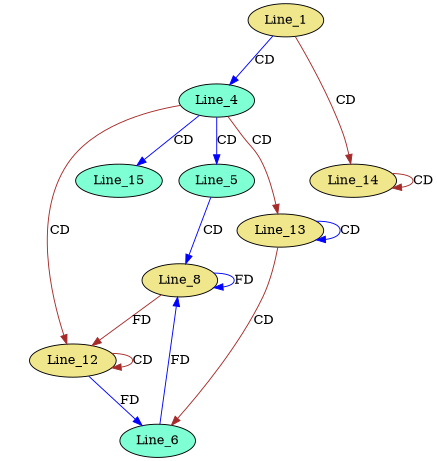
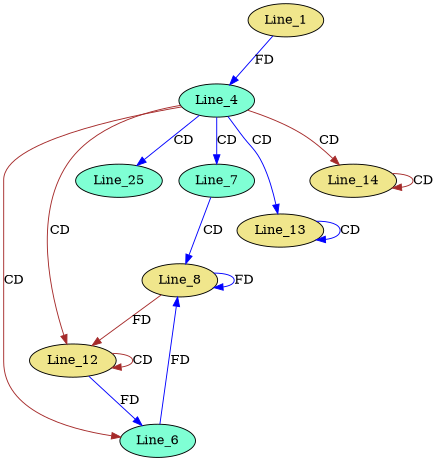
edge "Line_1" -> "Line_4": label "CD" -> "FD"
edge "Line_1" -> "Line_14": now "Line_4" -> "Line_14"
edge "Line_4" -> "Line_13": color brown -> blue
node "Line_15": label "Line_15" -> "Line_25"
node "Line_5": label "Line_5" -> "Line_7"
edge "Line_13" -> "Line_6": now "Line_4" -> "Line_6"
